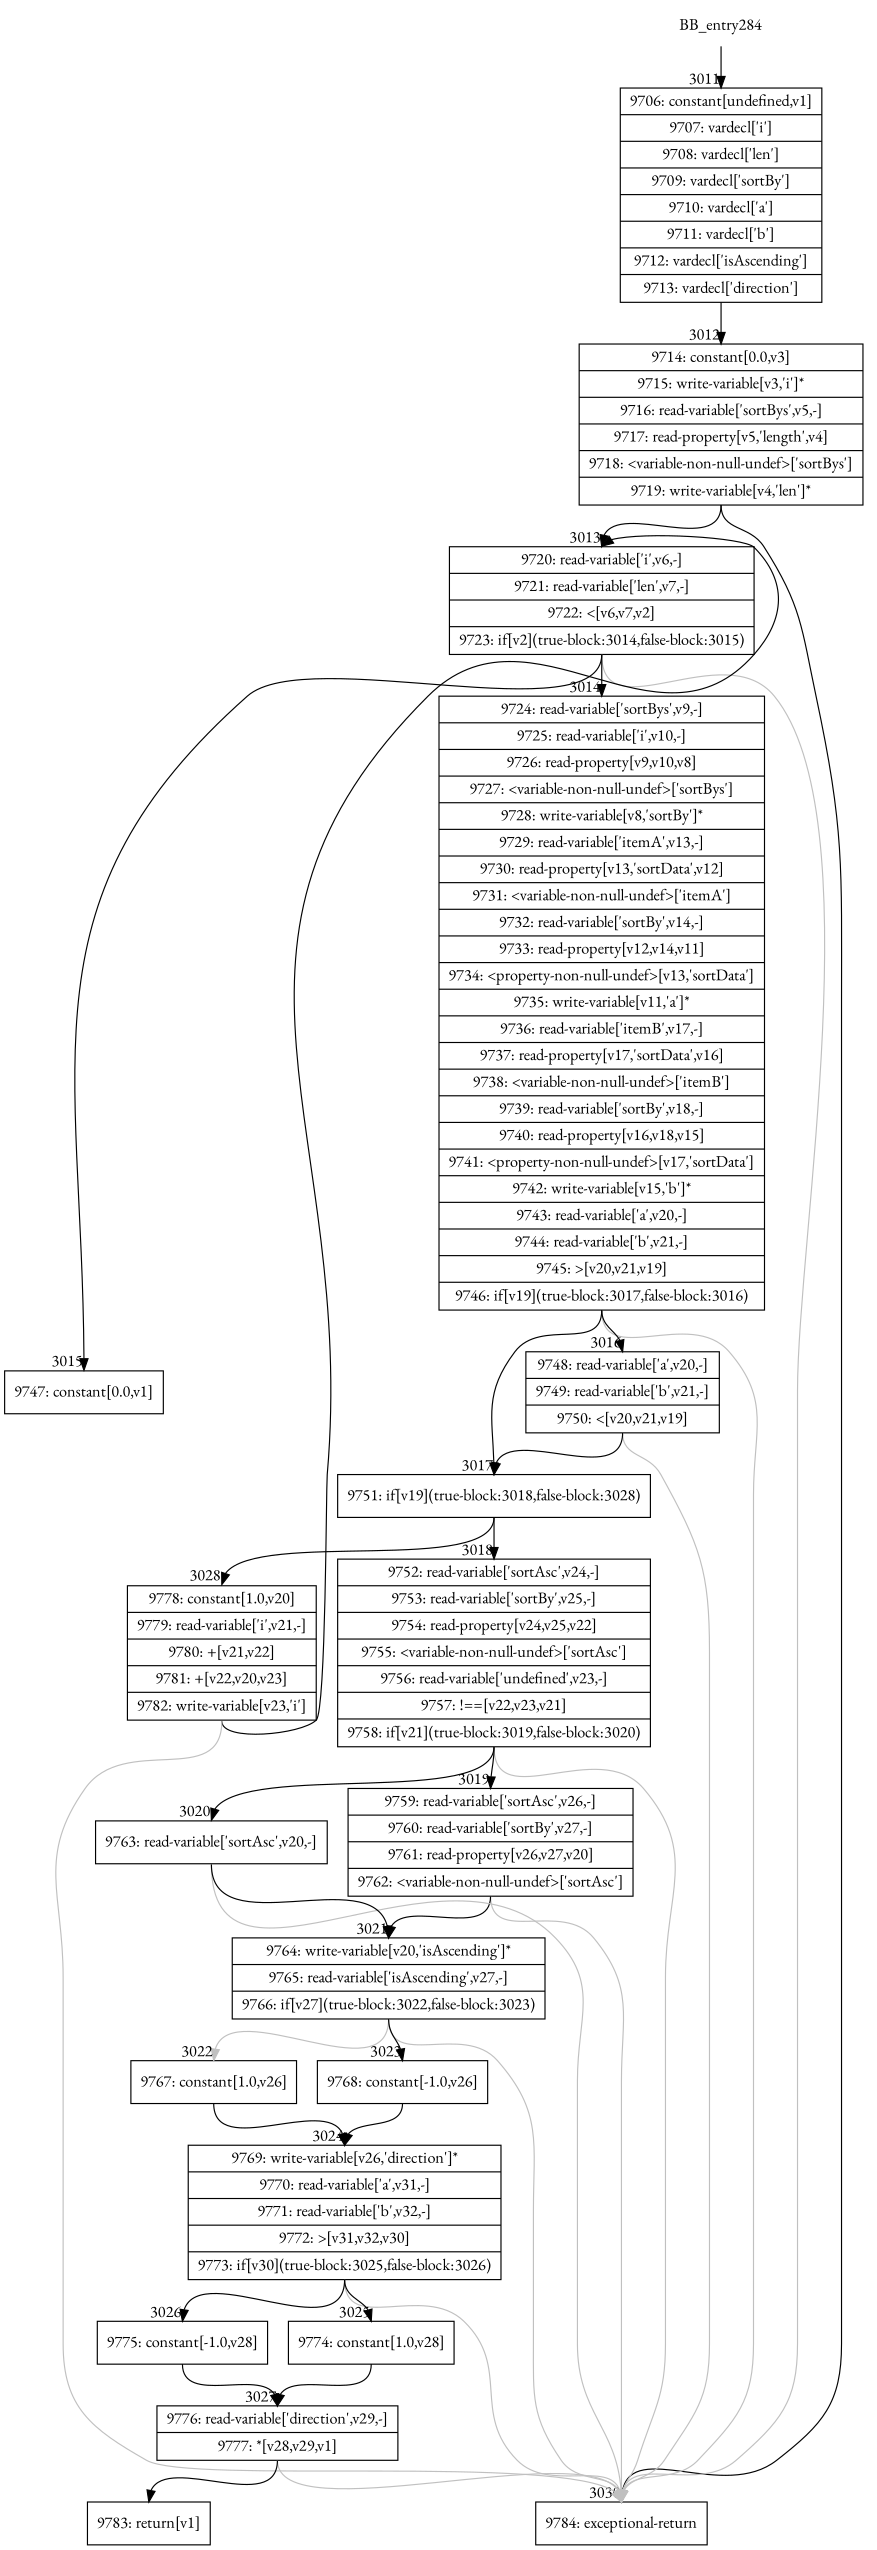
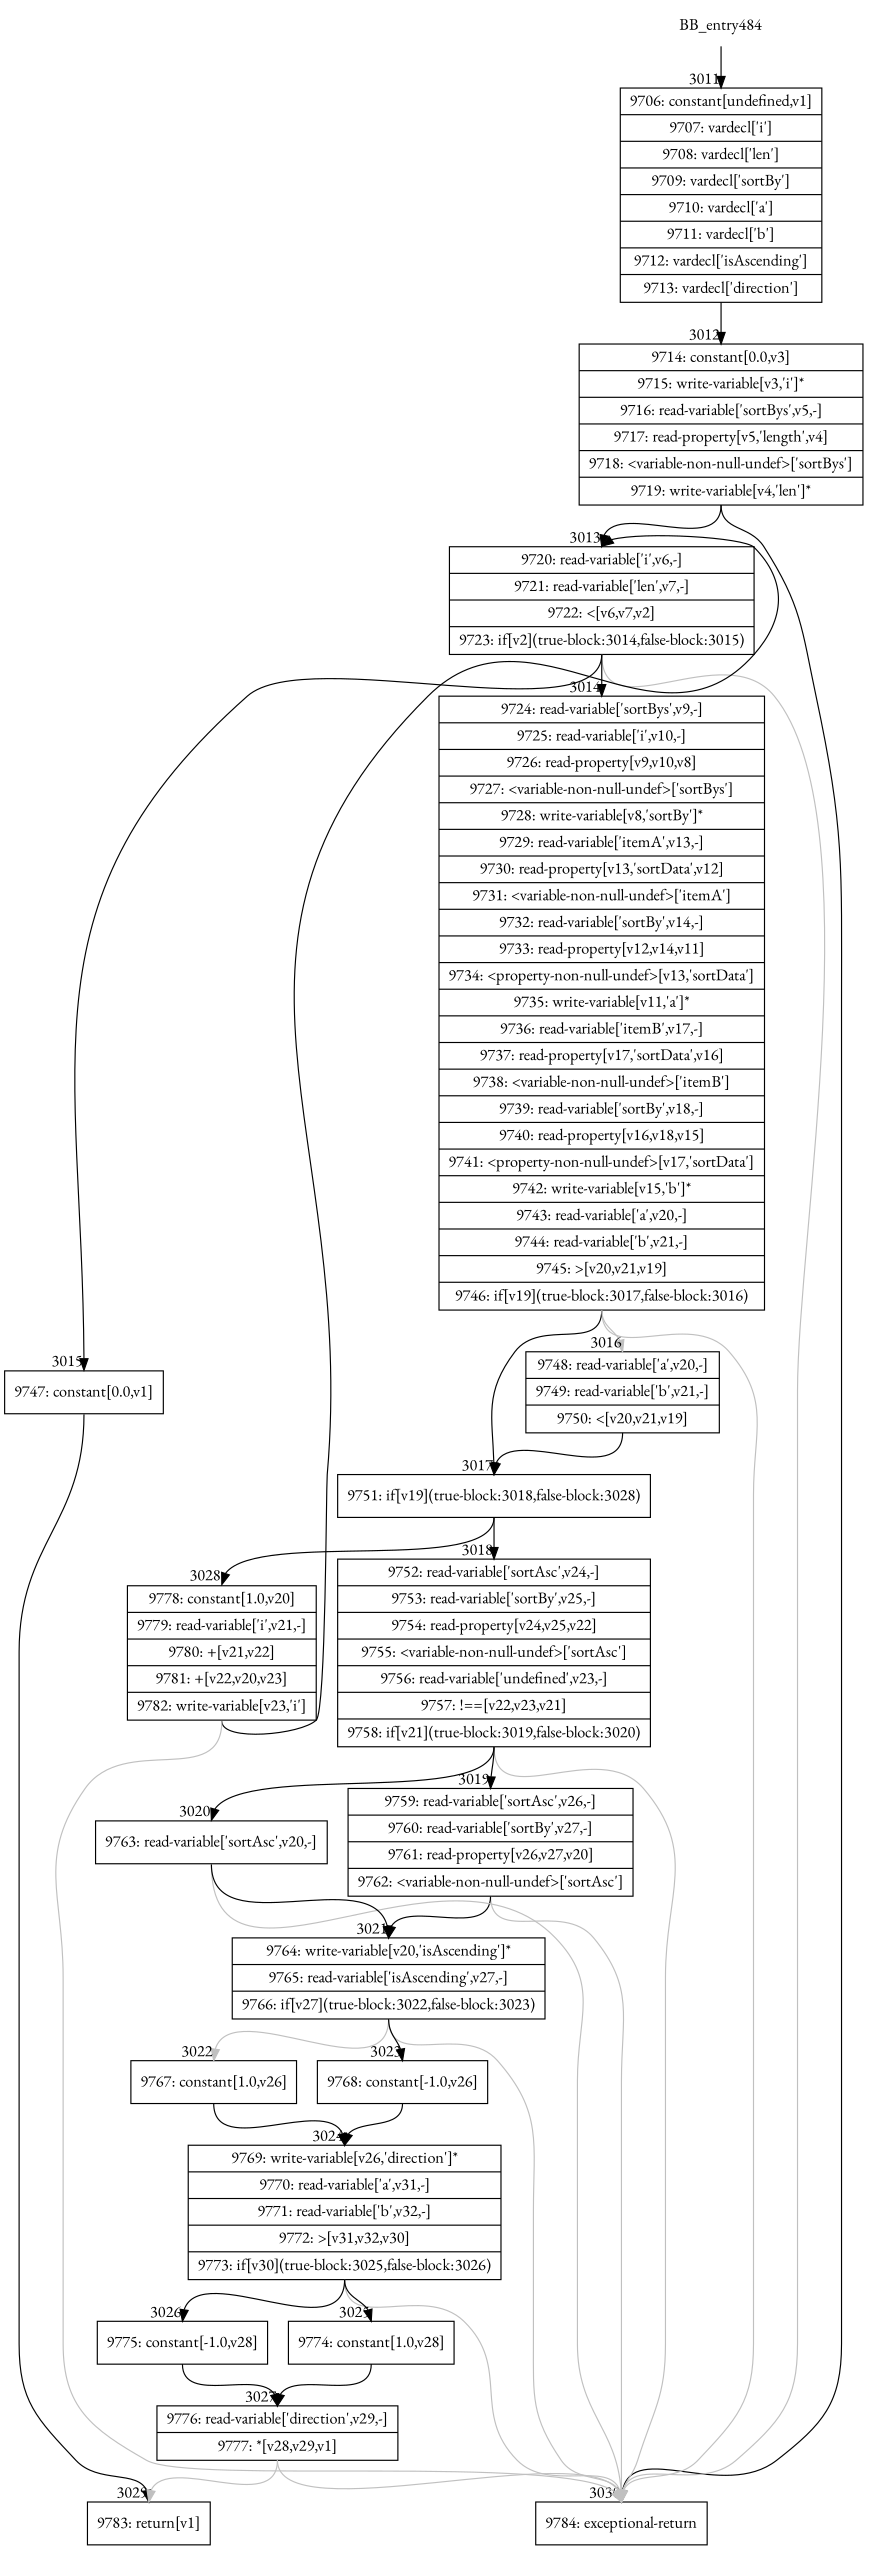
node "BB_entry284": label "BB_entry284" -> "BB_entry484"
edge "9724: read-variable['sortBys',v9,-]" -> "9748: read-variable['a',v20,-]": color black -> gray
edge "9748: read-variable['a',v20,-]" -> "9784: exceptional-return": removed
edge "9747: constant[0.0,v1]" -> "9783: return[v1]": added
edge "9776: read-variable['direction',v29,-]" -> "9783: return[v1]": color black -> gray
